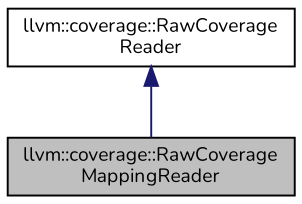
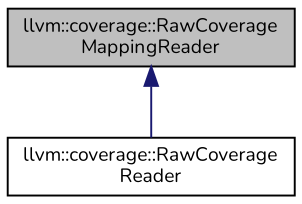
edge "llvm::coverage::RawCoverage MappingReader" -> "llvm::coverage::RawCoverage Reader": reversed
